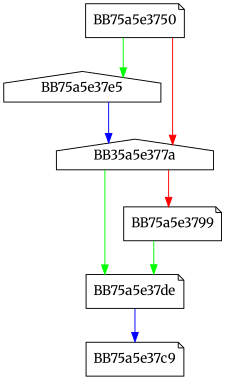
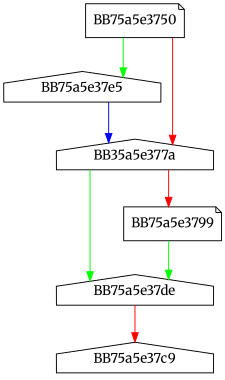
node "BB75a5e37de": shape note -> house
edge "BB75a5e37de" -> "BB75a5e37c9": color blue -> red
node "BB75a5e37c9": shape note -> house
